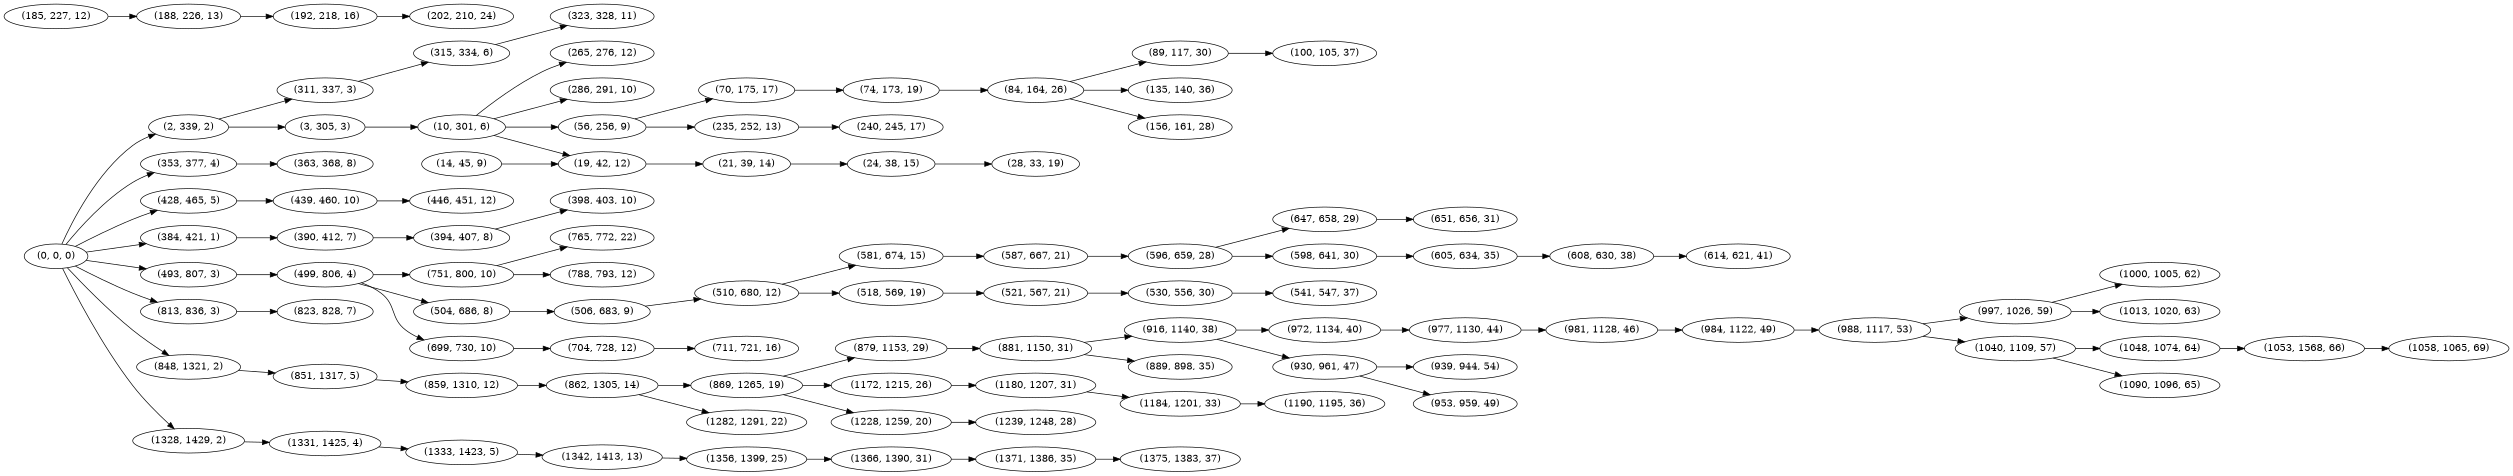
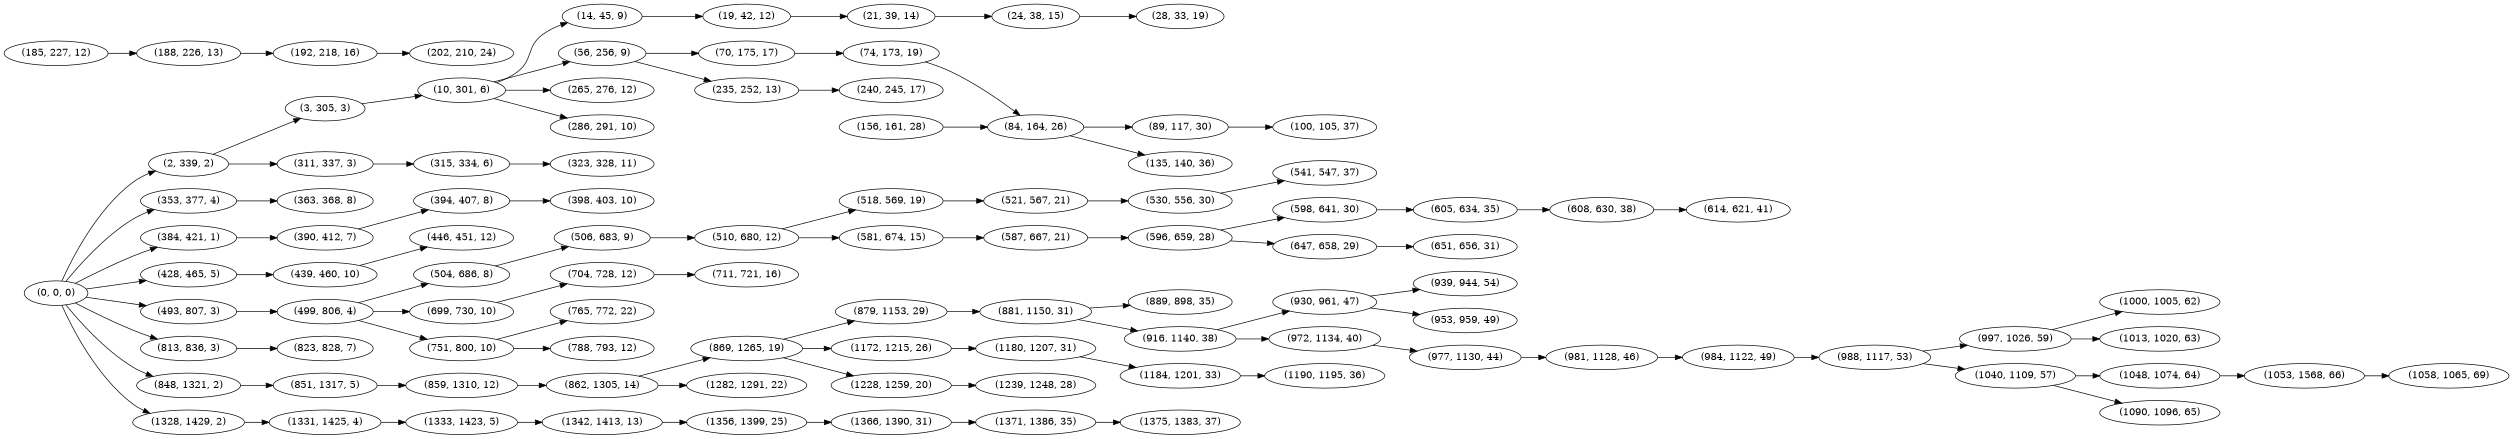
edge "(84, 164, 26)" -> "(156, 161, 28)": reversed
edge "(10, 301, 6)" -> "(19, 42, 12)": now "(10, 301, 6)" -> "(14, 45, 9)"
